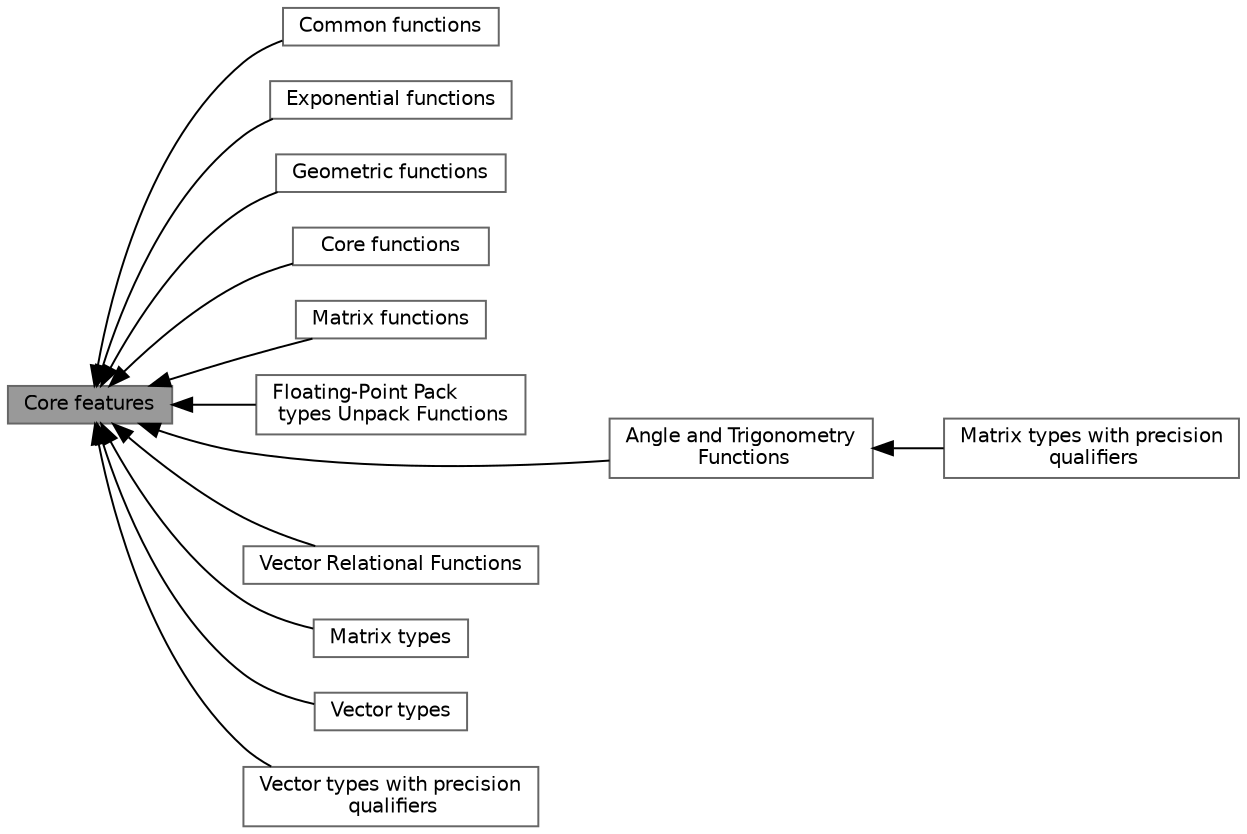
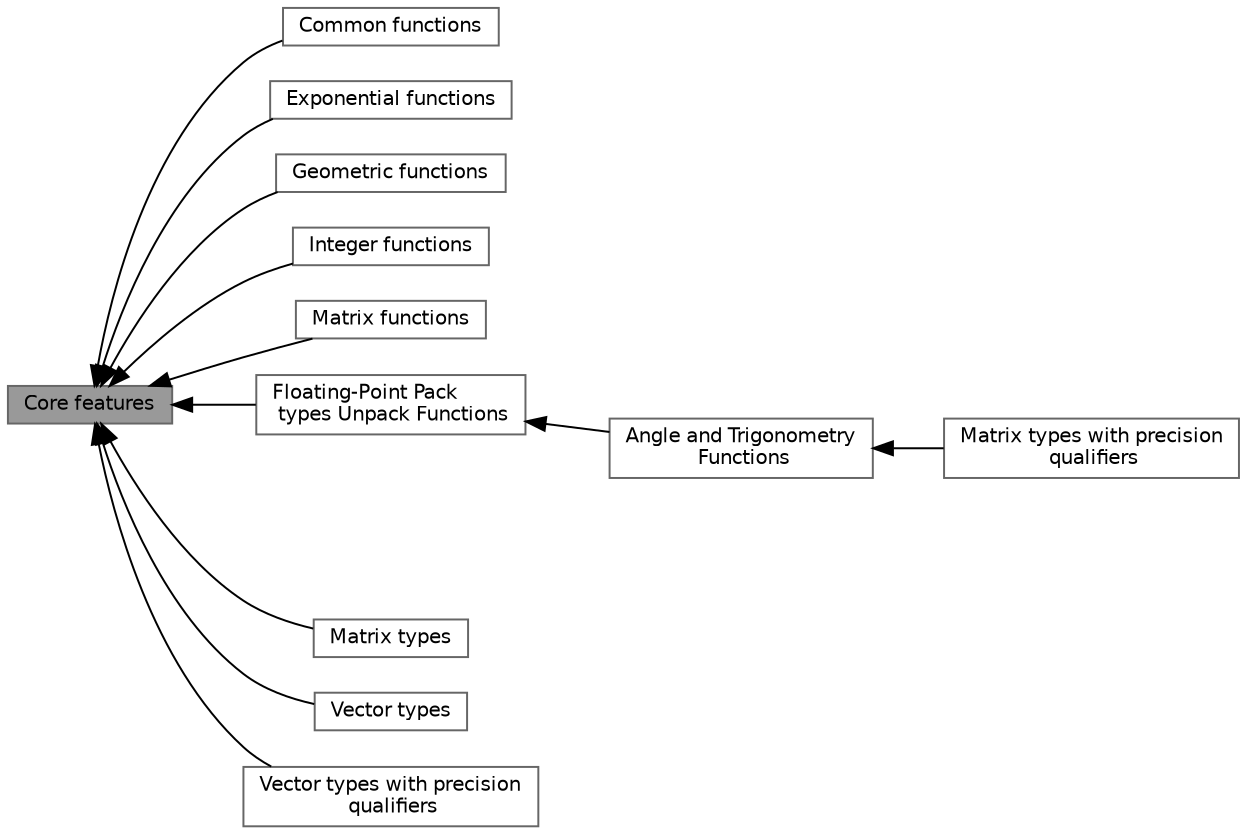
node "Core functions": label "Core functions" -> "Integer functions"
edge "Angle and Trigonometry Functions" -> "Core features": now "Angle and Trigonometry Functions" -> "Floating-Point Pack types Unpack Functions"
node "Vector Relational Functions": removed
